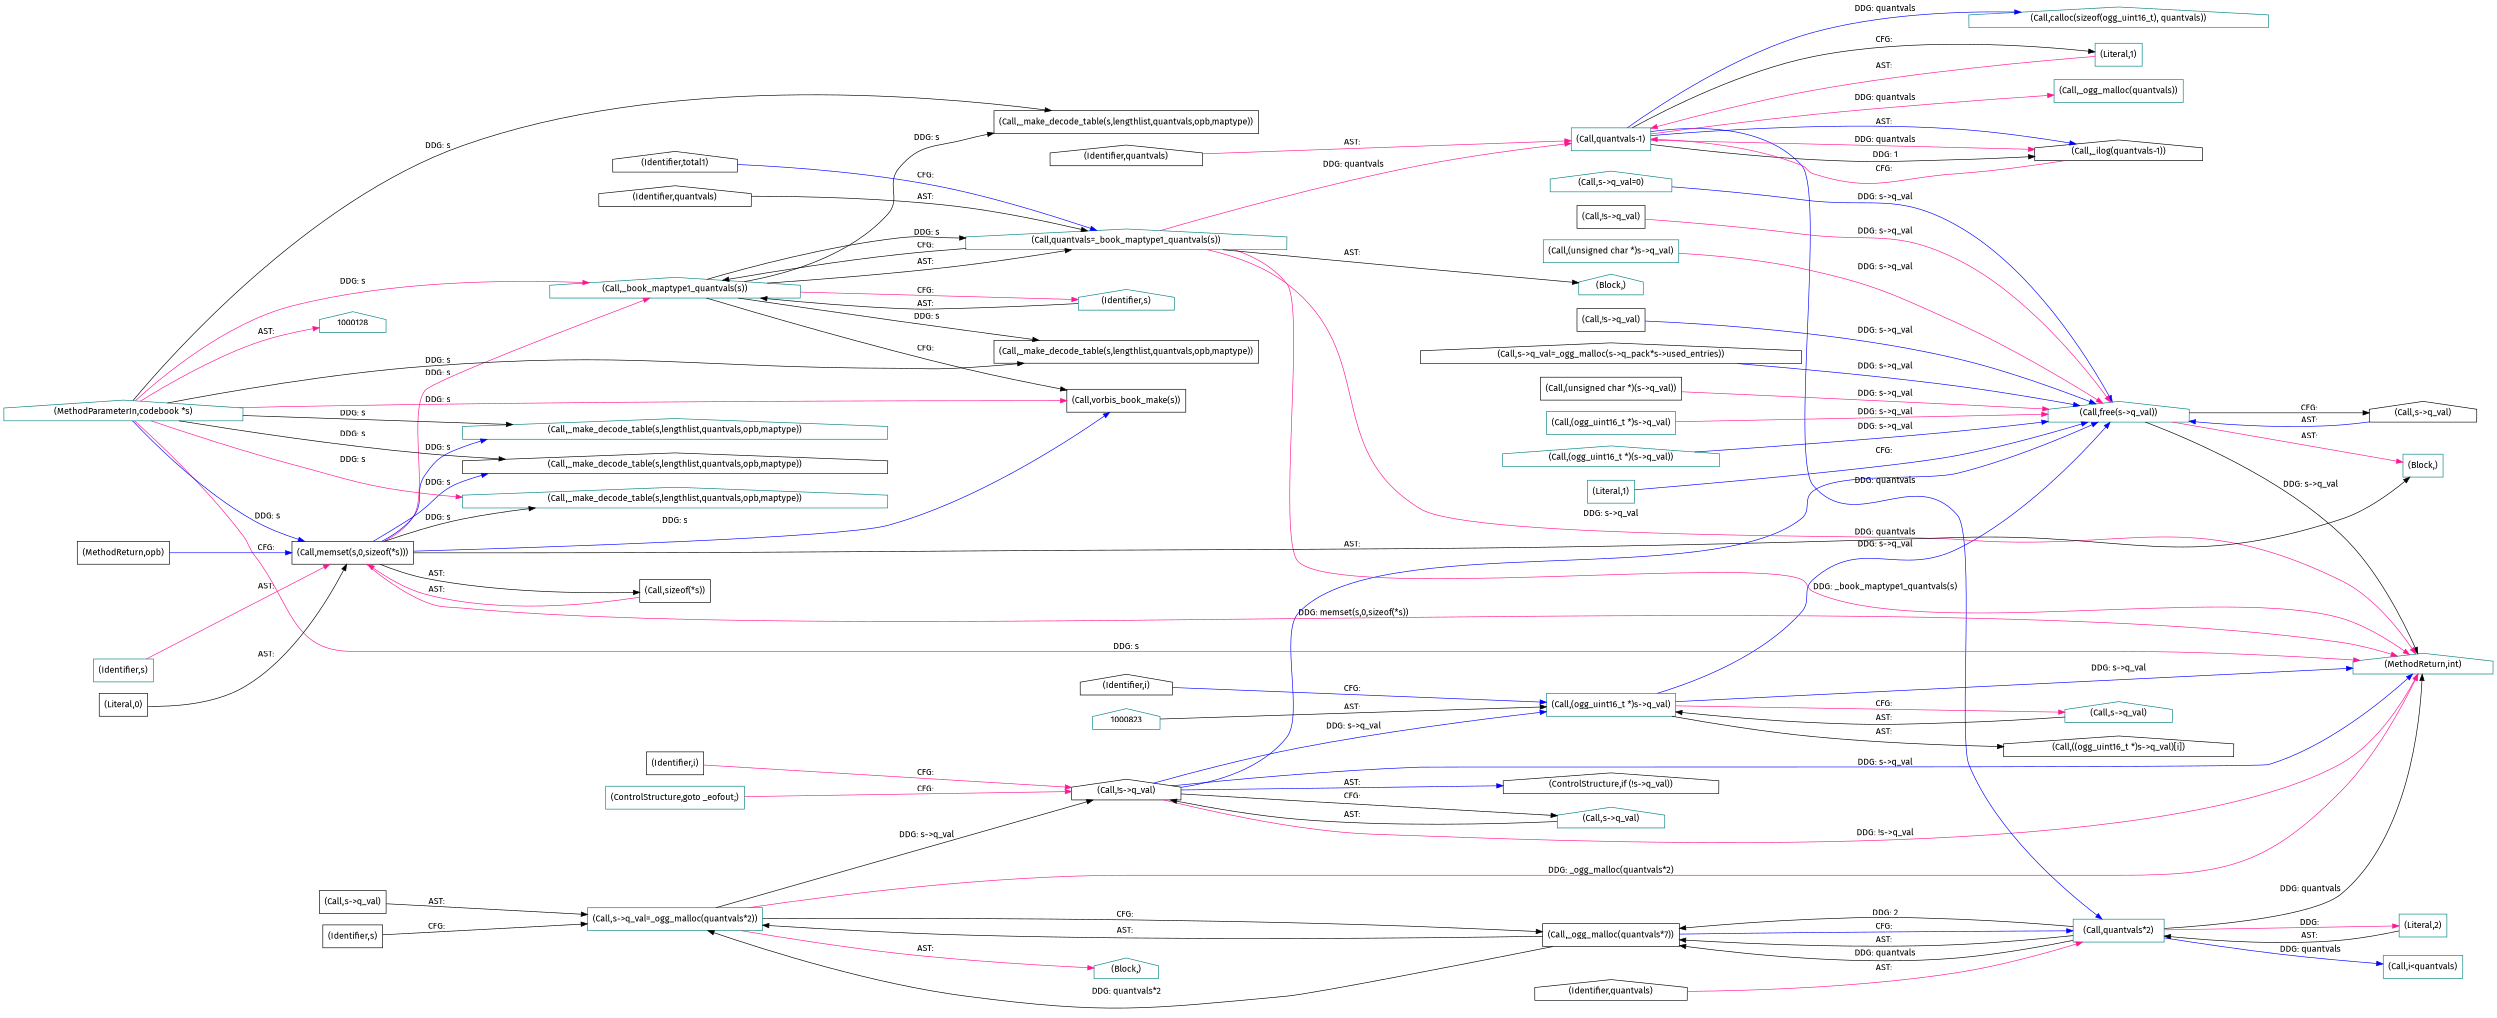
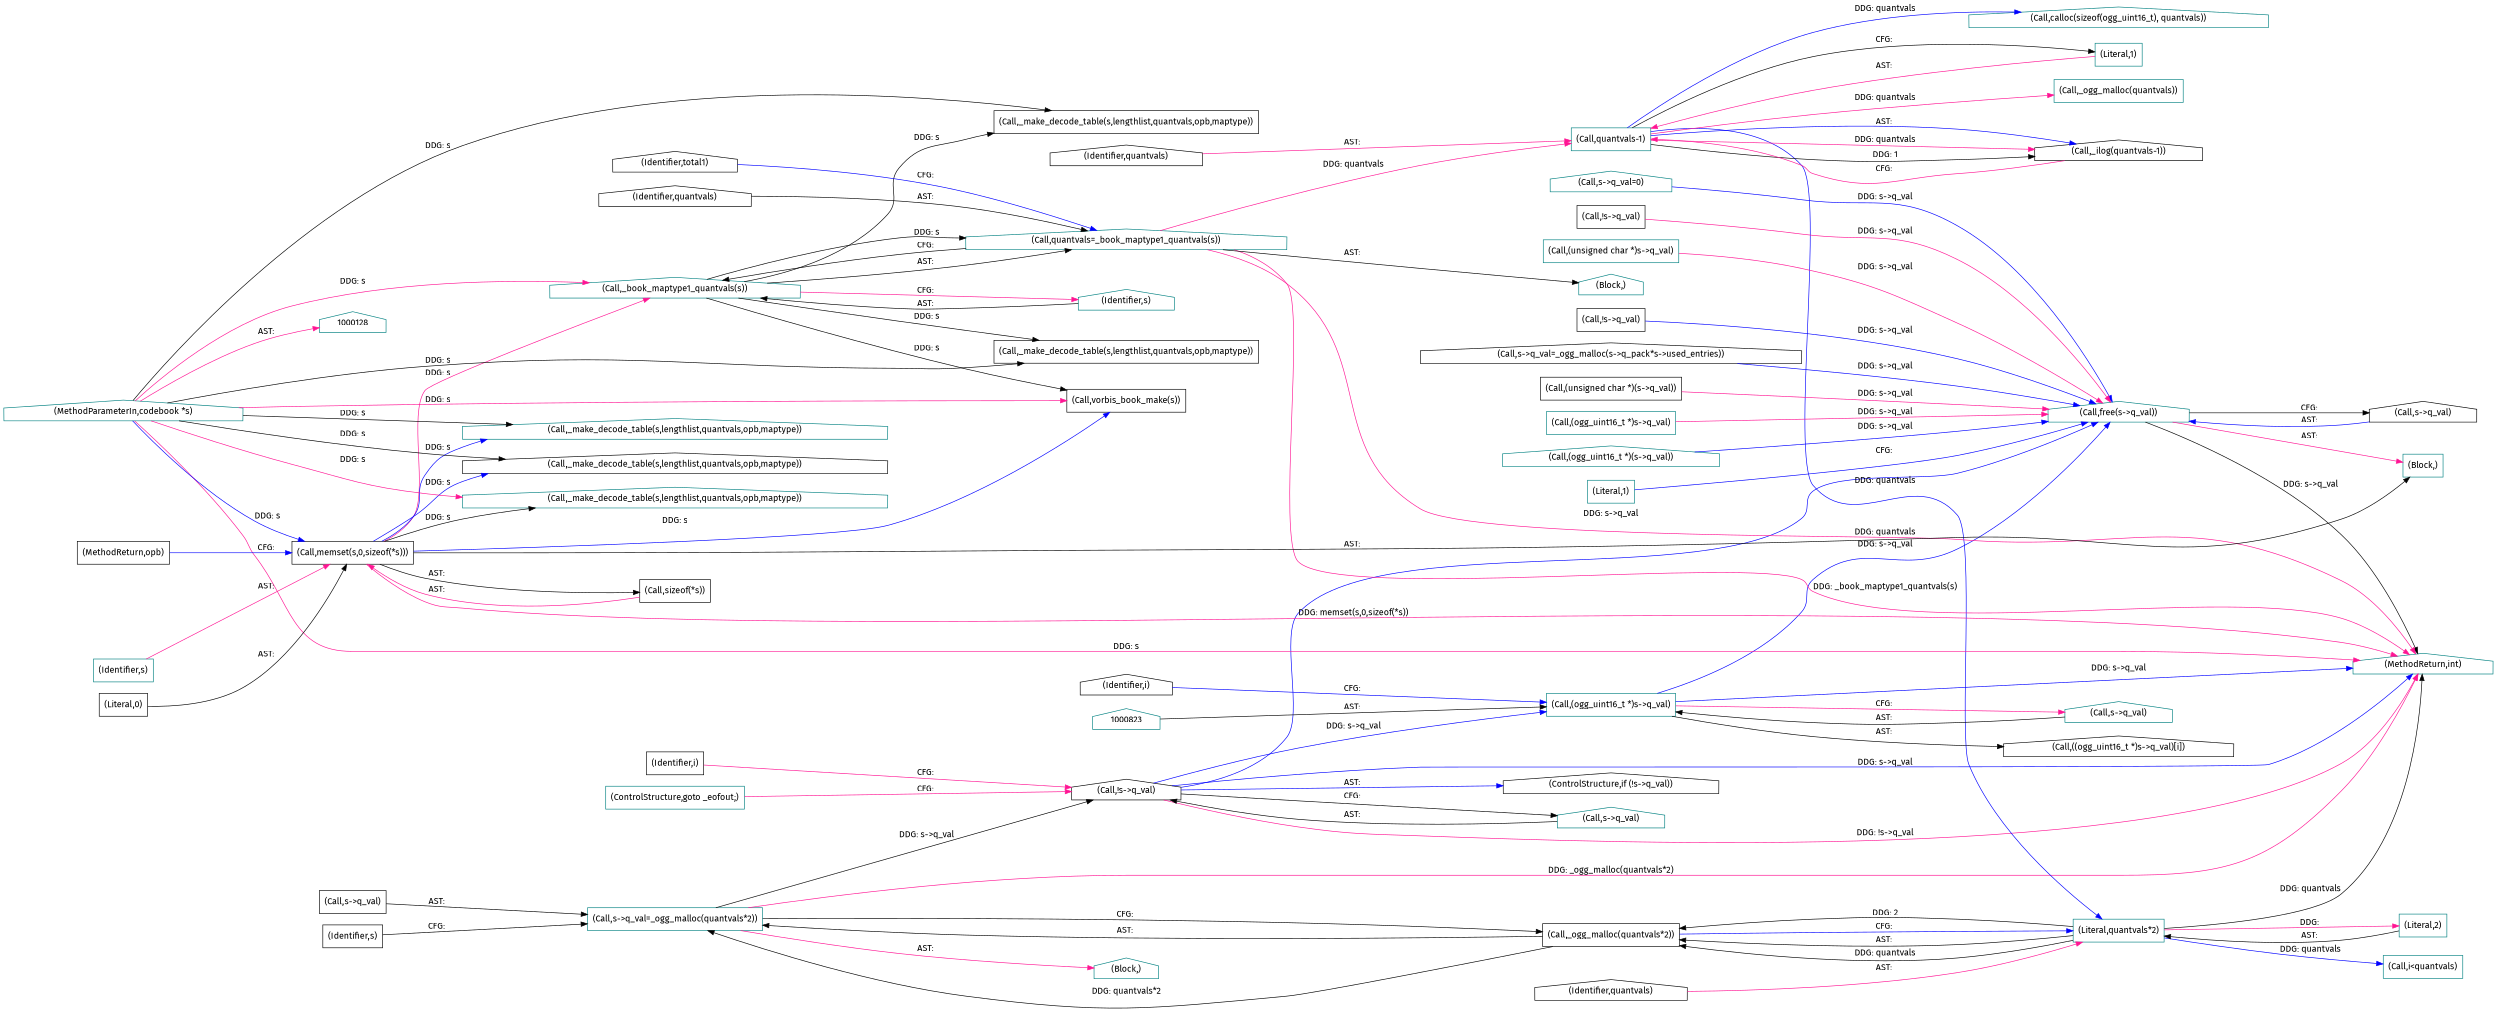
edge "(Call,_book_maptype1_quantvals(s))" -> "(Call,vorbis_book_make(s))": label "CFG: " -> "DDG: s"
node "(Call,quantvals*2)": label "(Call,quantvals*2)" -> "(Literal,quantvals*2)"
node "(Call,_ogg_malloc(quantvals*7))": label "(Call,_ogg_malloc(quantvals*7))" -> "(Call,_ogg_malloc(quantvals*2))"
